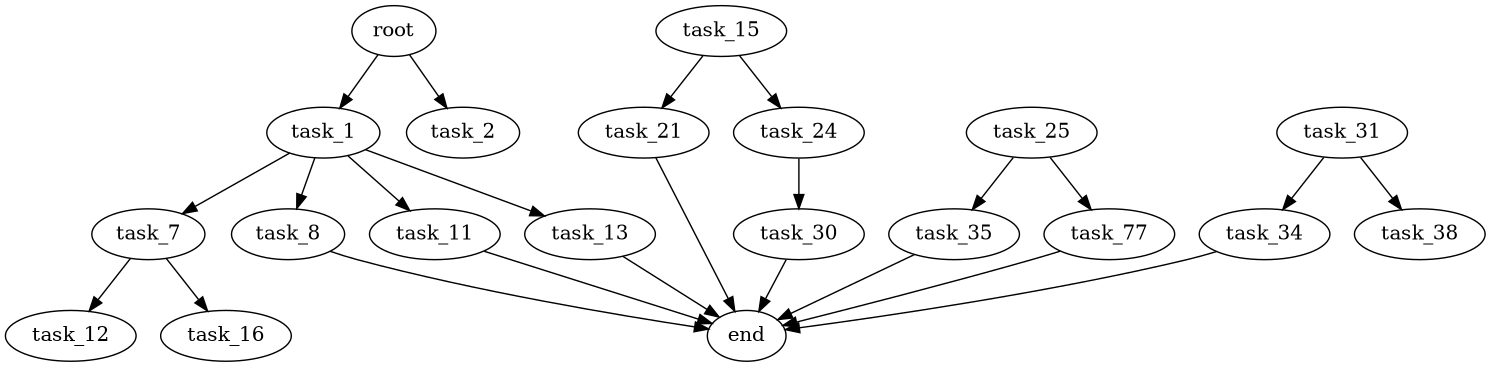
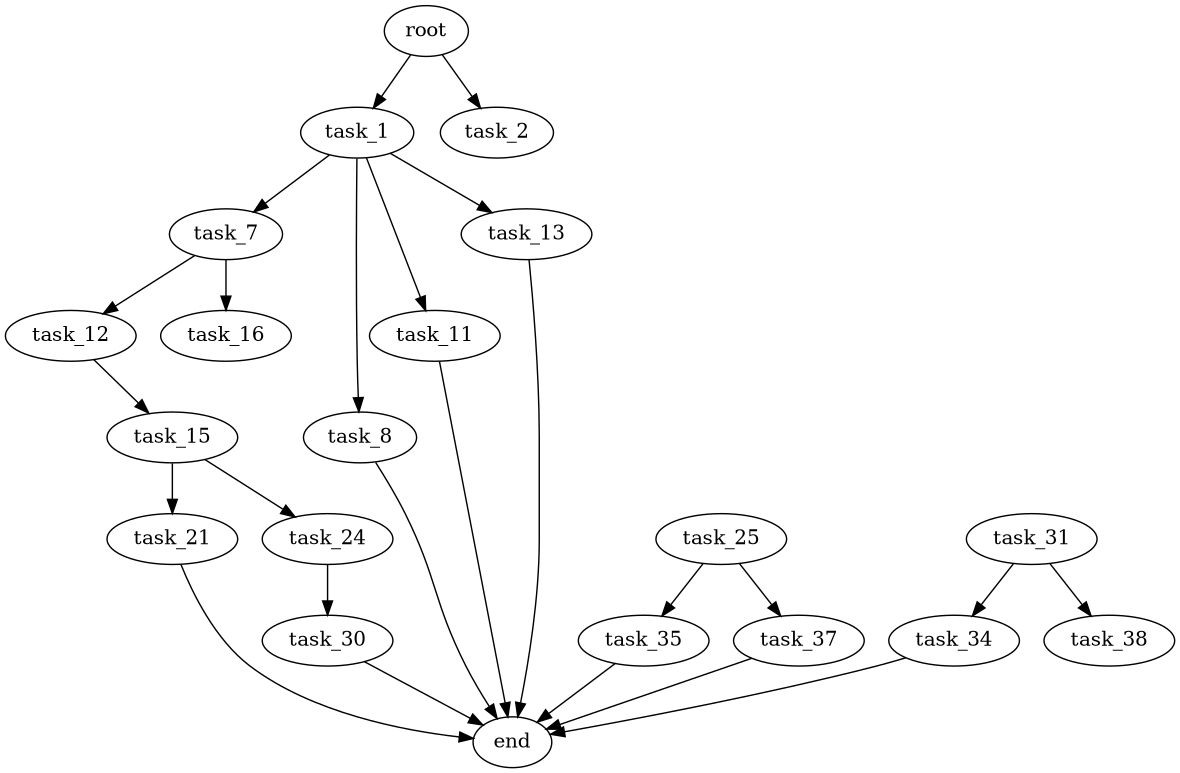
node "task_77": label "task_77" -> "task_37"
edge "task_12" -> "task_15": added
